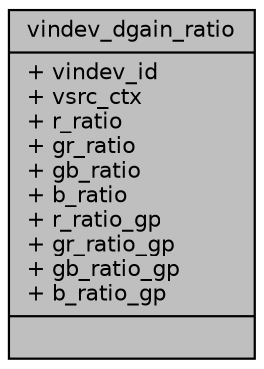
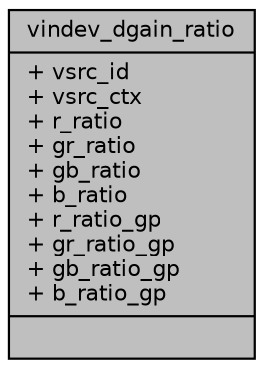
node "vindev_dgain_ratio": text "+ vindev_id" -> "+ vsrc_id"
